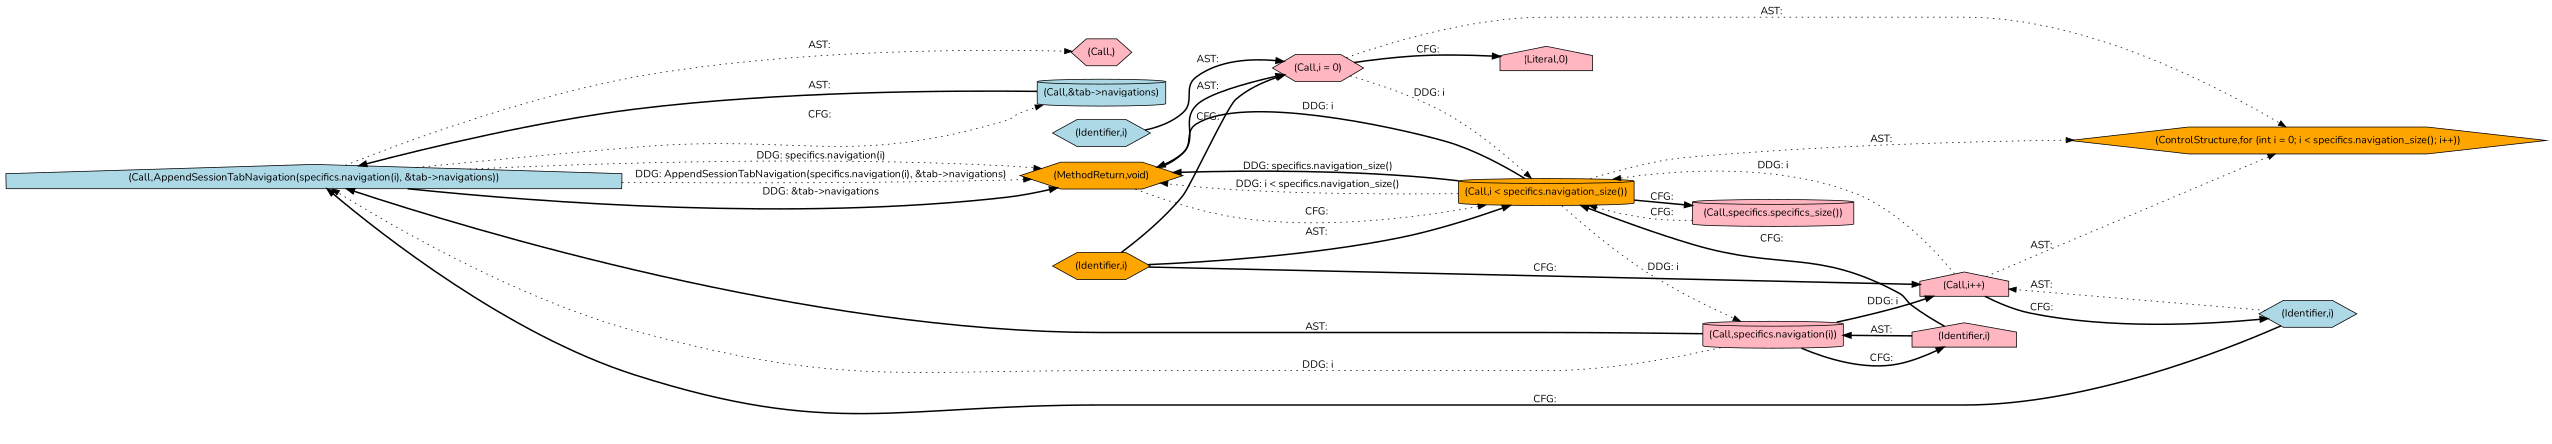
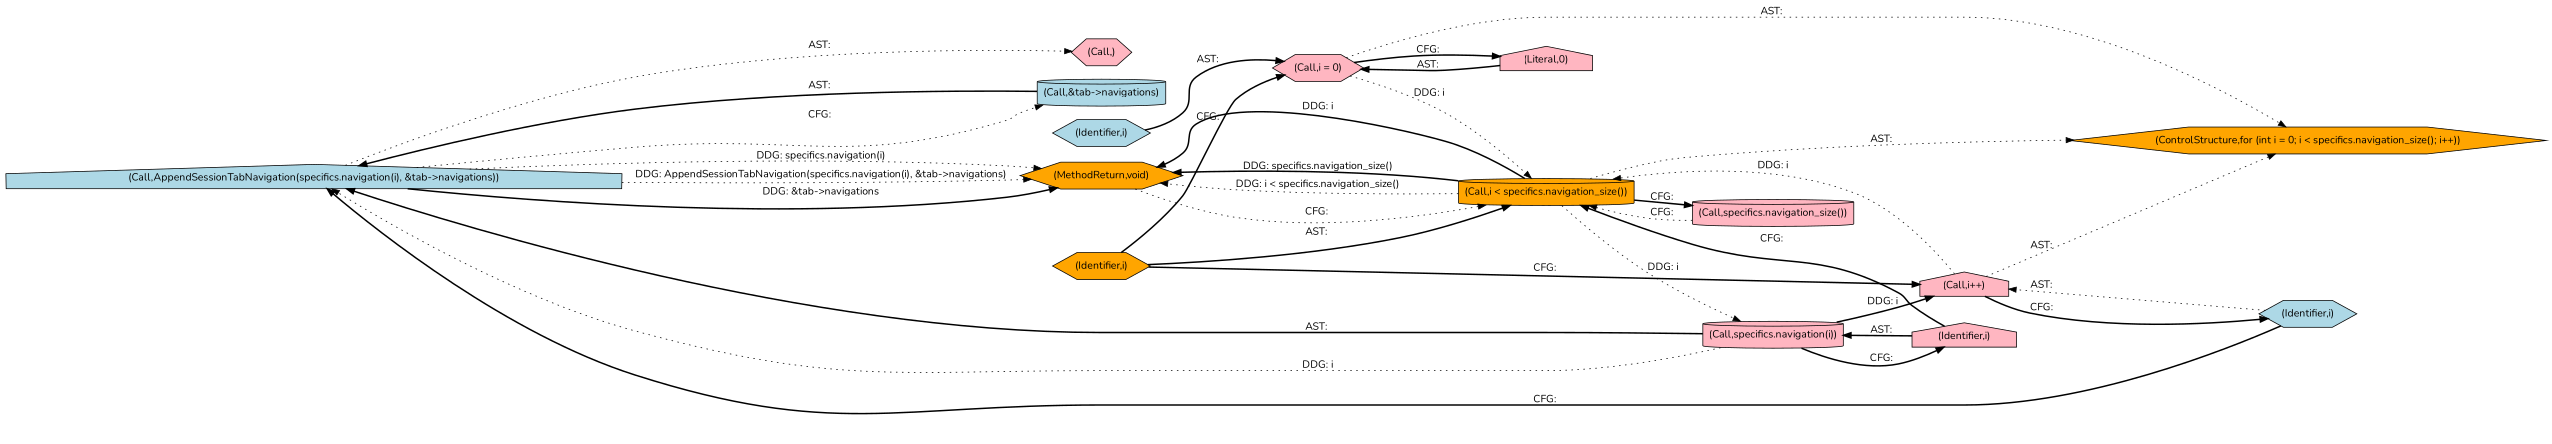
edge "(MethodReturn,void)" -> "(Call,i = 0)": now "(Literal,0)" -> "(Call,i = 0)"
node "(Call,specifics.specifics_size())": label "(Call,specifics.specifics_size())" -> "(Call,specifics.navigation_size())"
